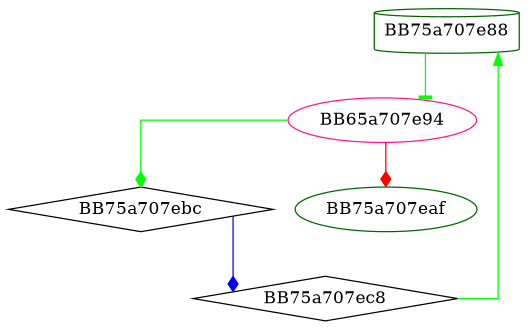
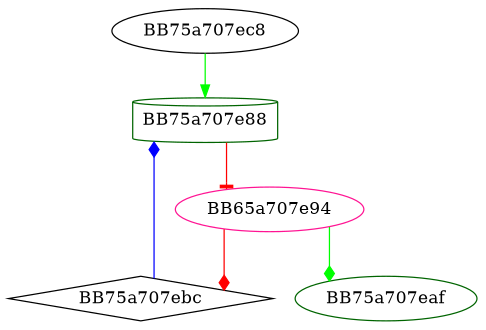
edge "BB75a707e88" -> "BB65a707e94": color green -> red
edge "BB65a707e94" -> "BB75a707ebc": color green -> red
edge "BB65a707e94" -> "BB75a707eaf": color red -> green
edge "BB75a707ebc" -> "BB75a707ec8": now "BB75a707ebc" -> "BB75a707e88"
node "BB75a707ec8": shape diamond -> ellipse
